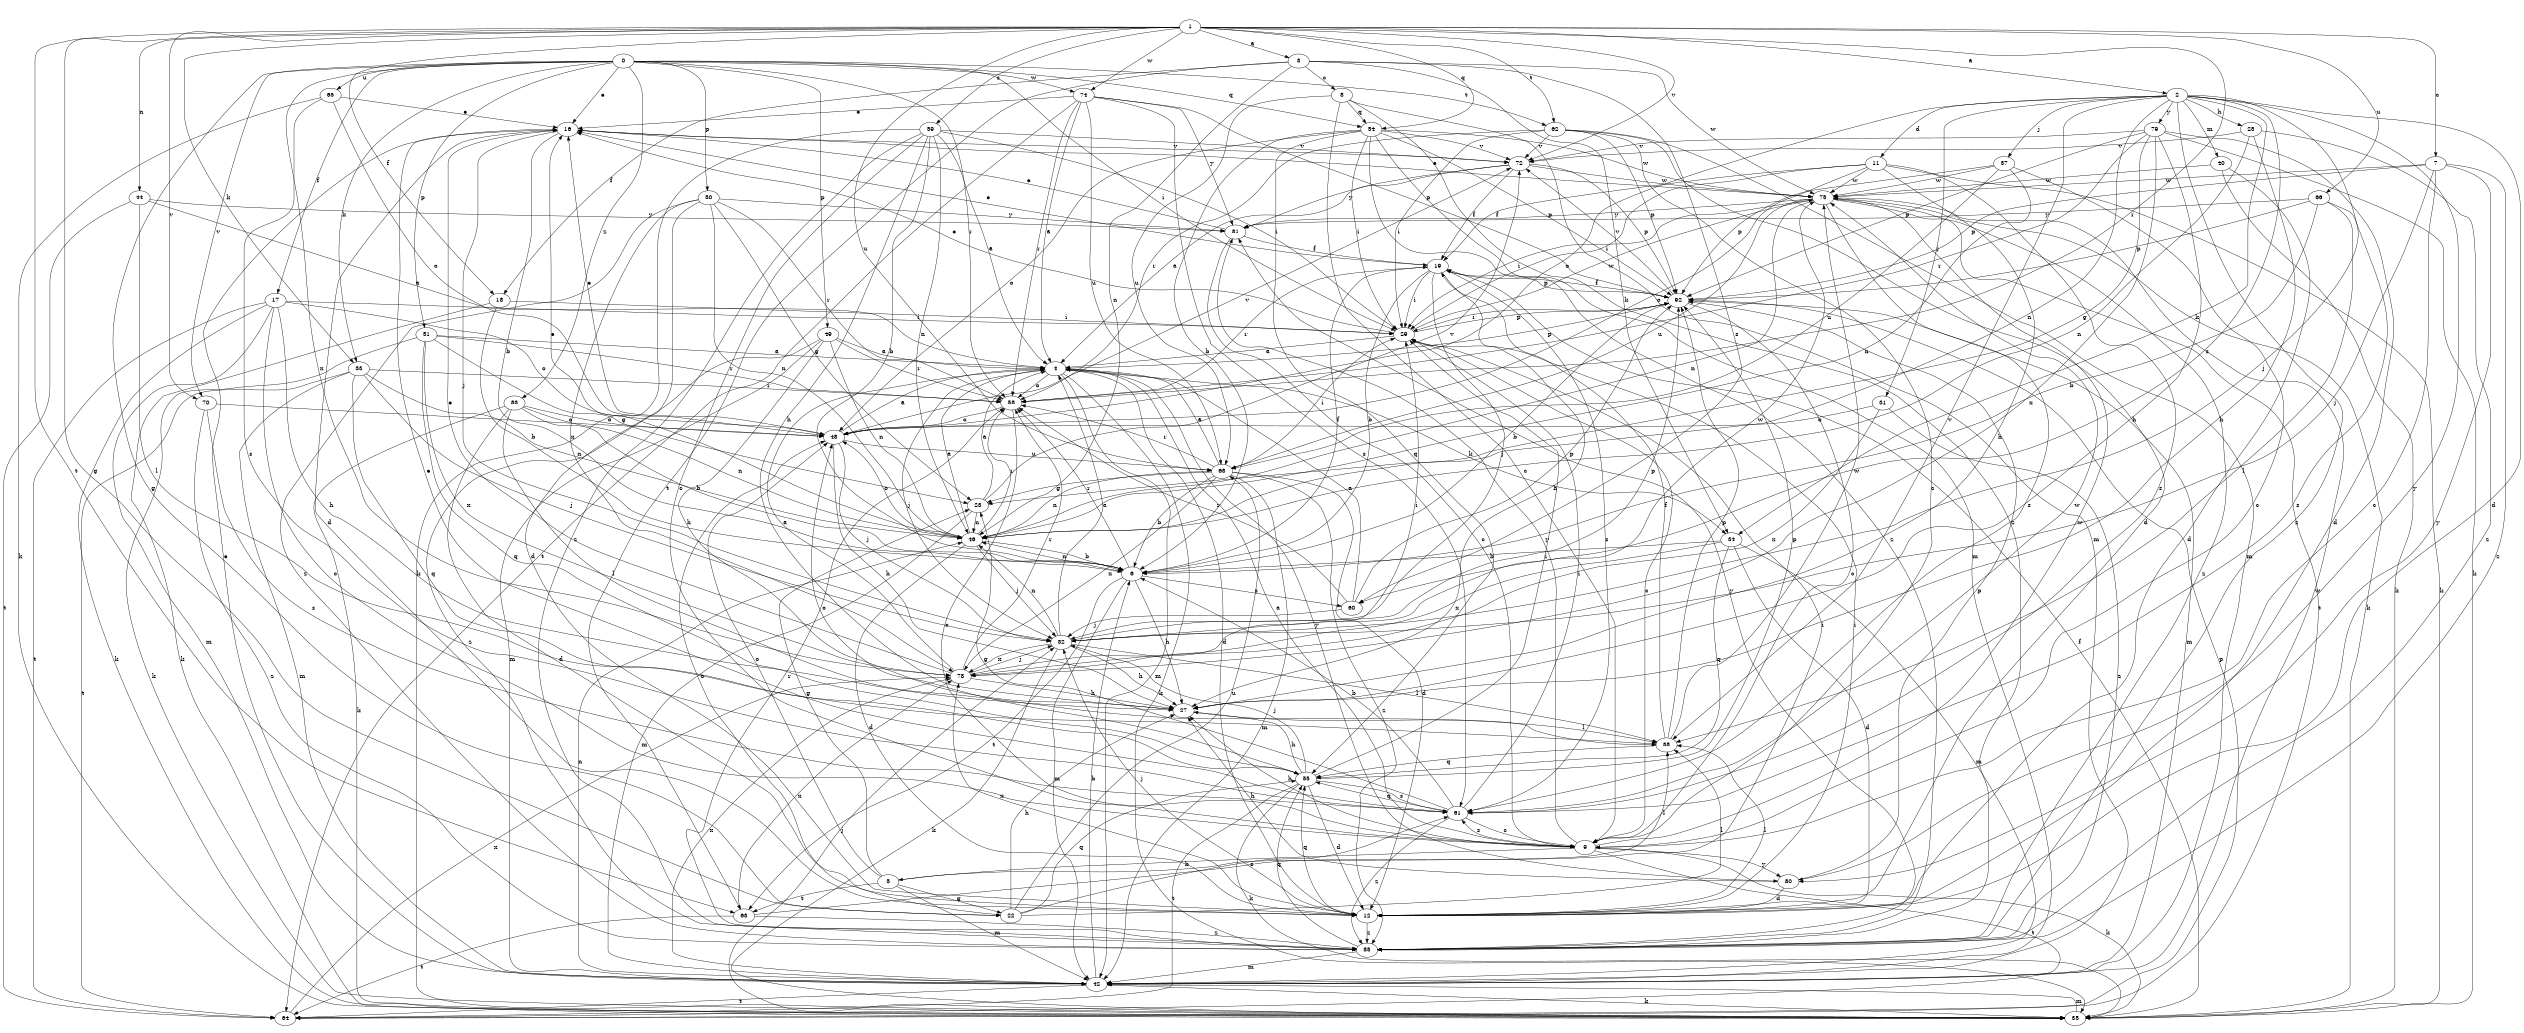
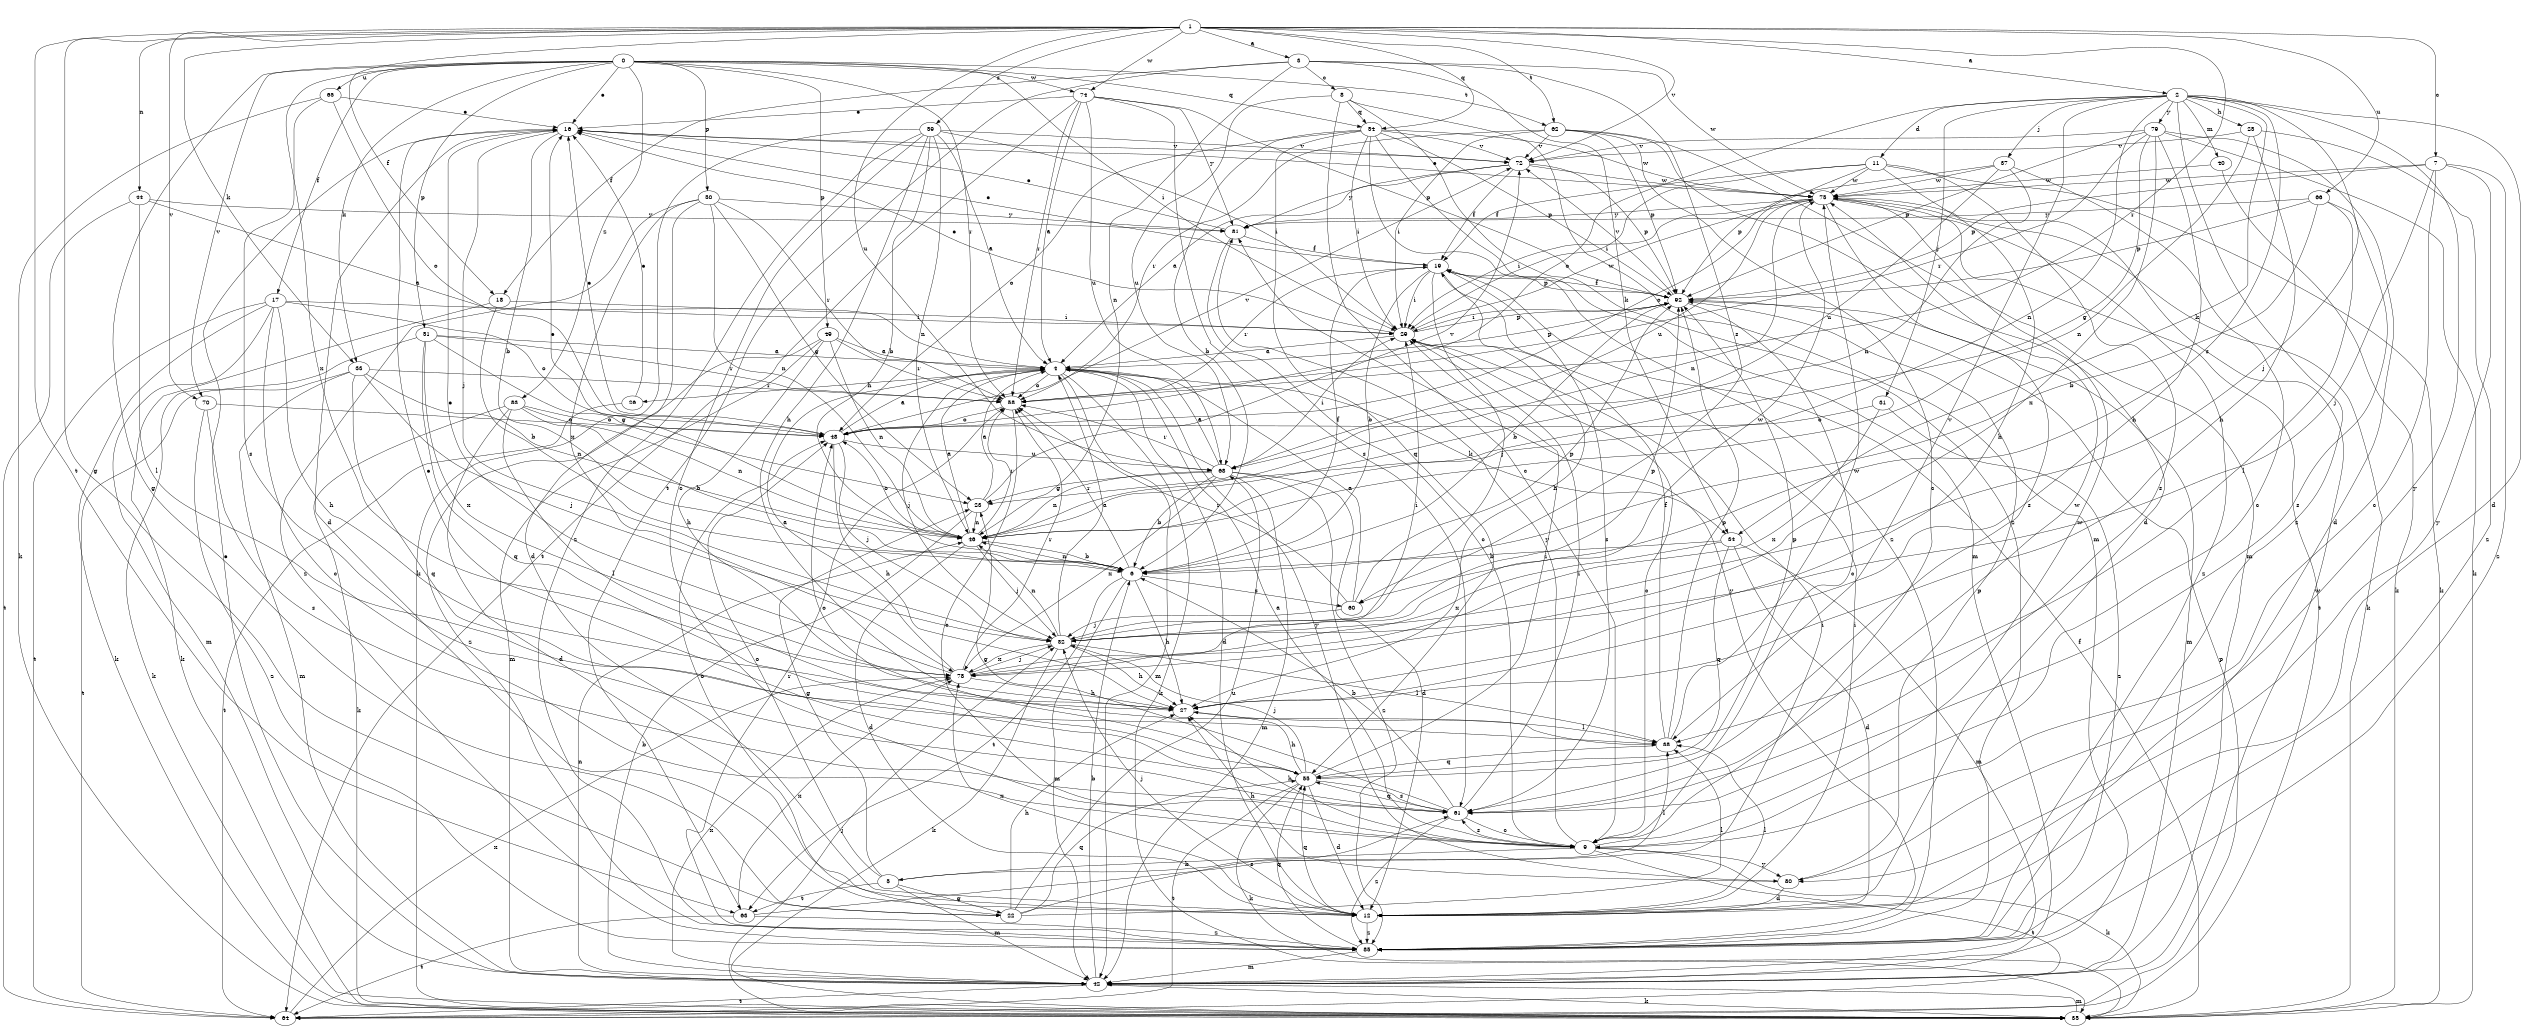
node "26": added
edge "23" -> "42": label "m" -> "b"
edge "40" -> "12": removed, label "d"
